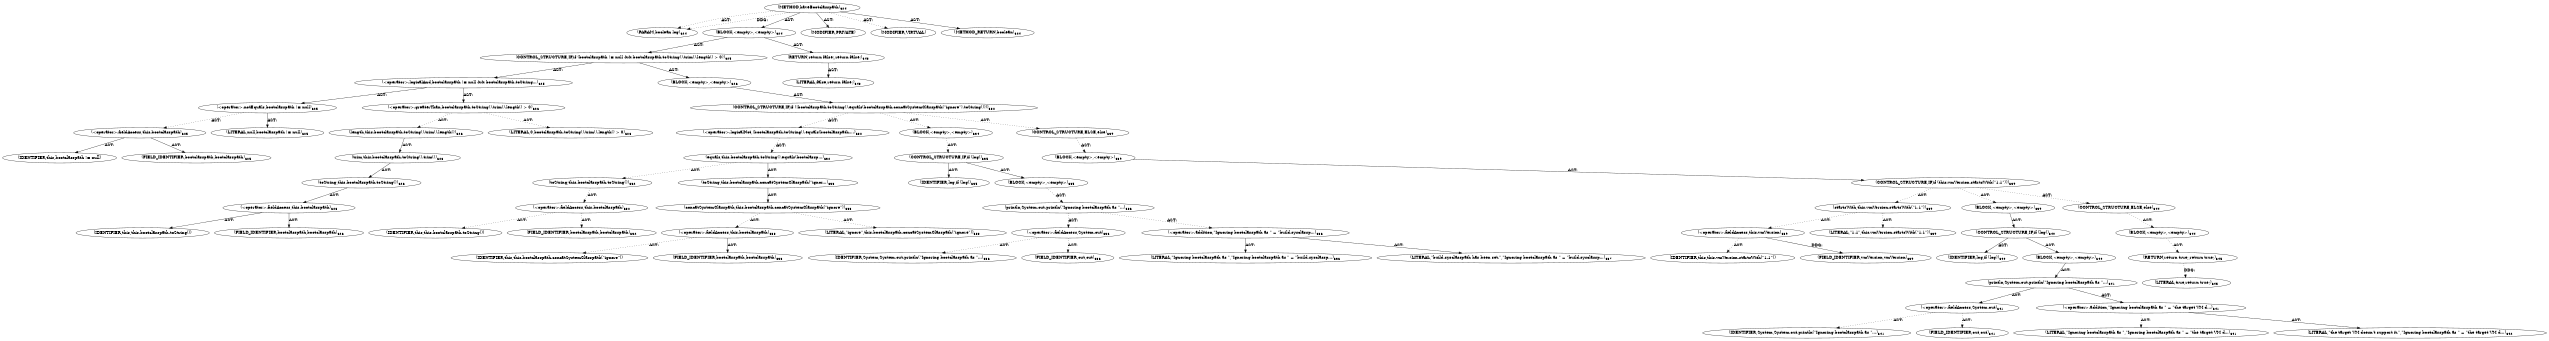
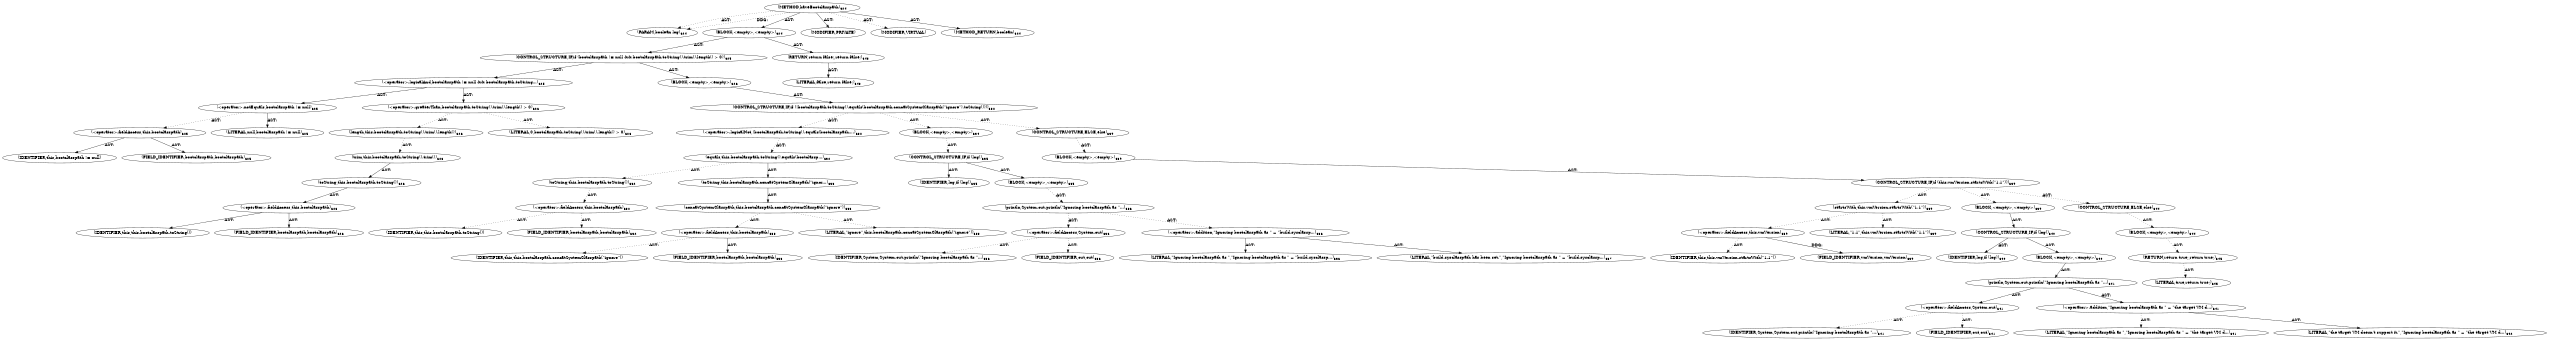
edge "(length,this.bootclasspath.toString().trim().length())" -> "(trim,this.bootclasspath.toString().trim())": style solid -> dotted
edge "(RETURN,return true;,return true;)" -> "(LITERAL,true,return true;)": label "DDG: " -> "AST: "
